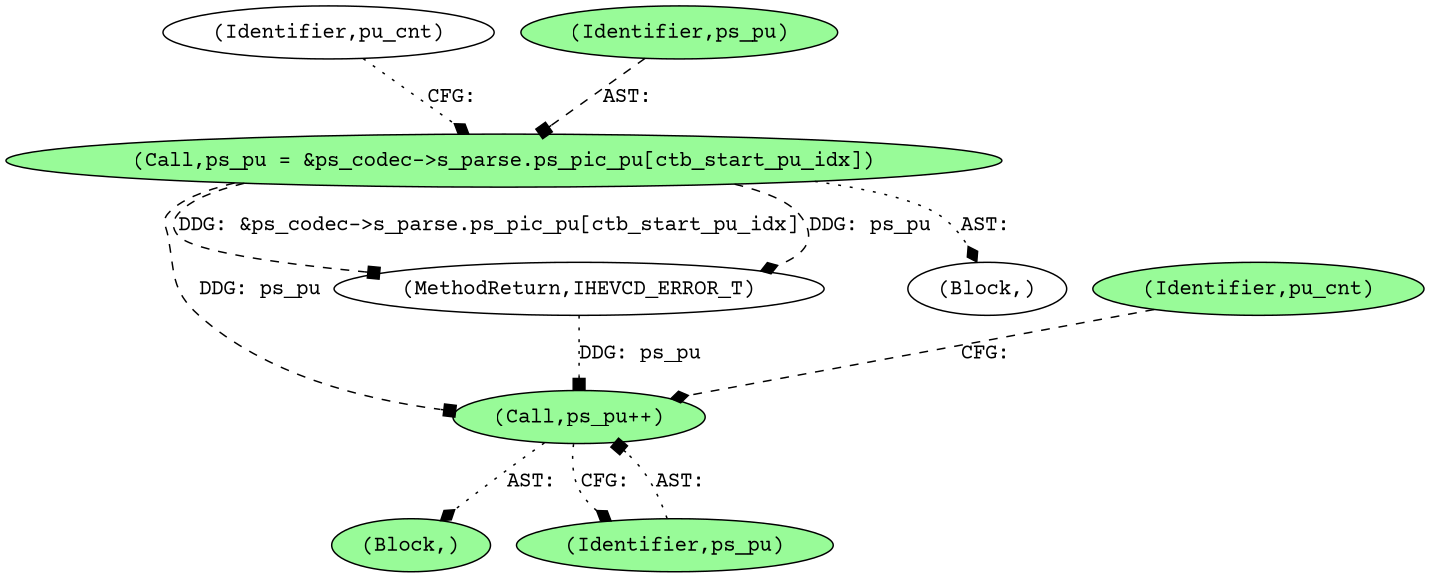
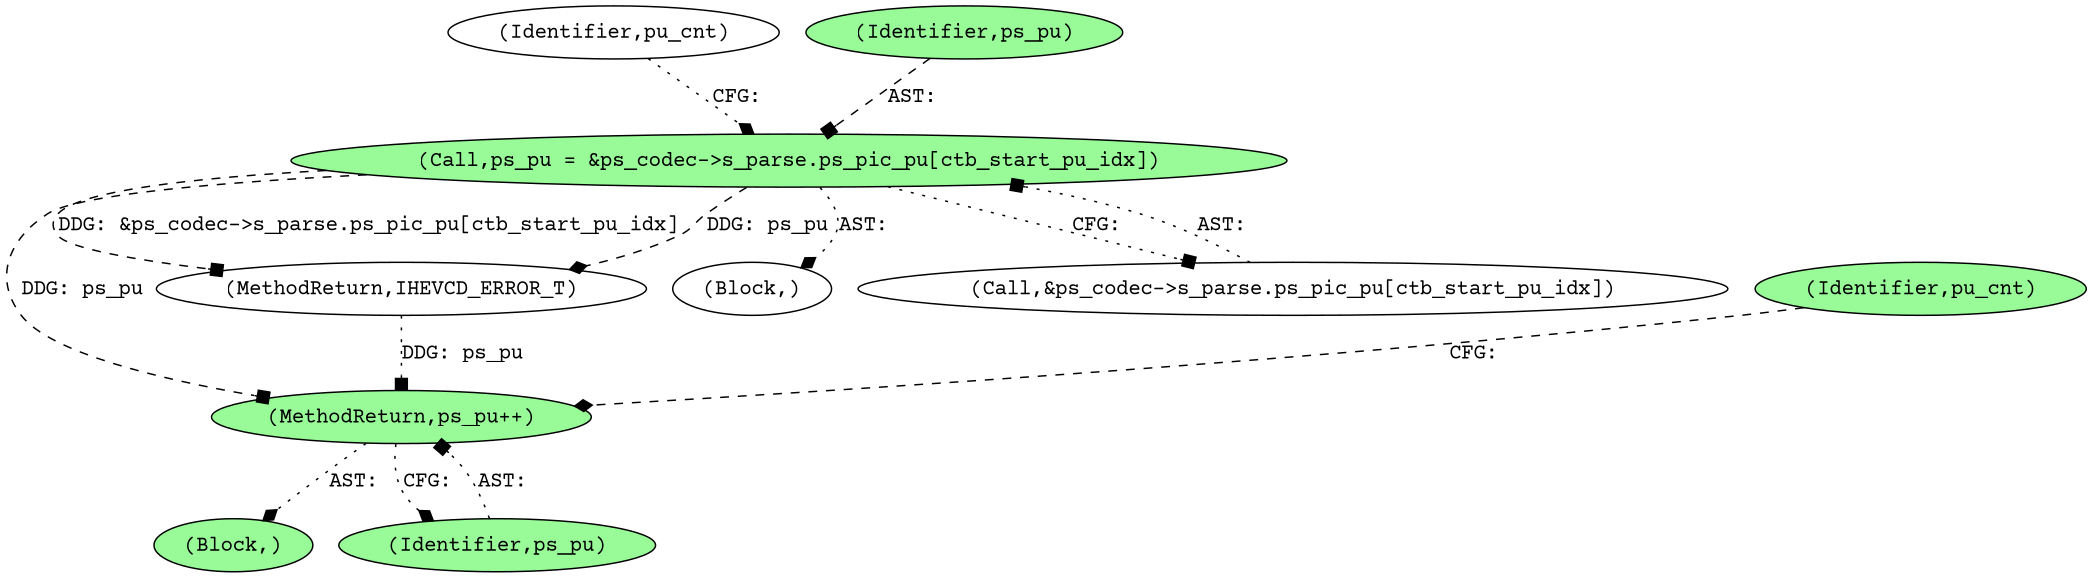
node "(Call,&ps_codec->s_parse.ps_pic_pu[ctb_start_pu_idx])": added
node "(Call,ps_pu++)": label "(Call,ps_pu++)" -> "(MethodReturn,ps_pu++)"
